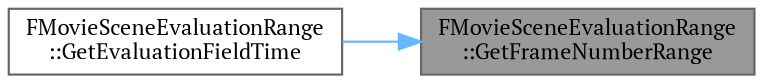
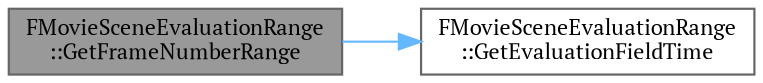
edge "FMovieSceneEvaluationRange ::GetEvaluationFieldTime" -> "FMovieSceneEvaluationRange ::GetFrameNumberRange": reversed
